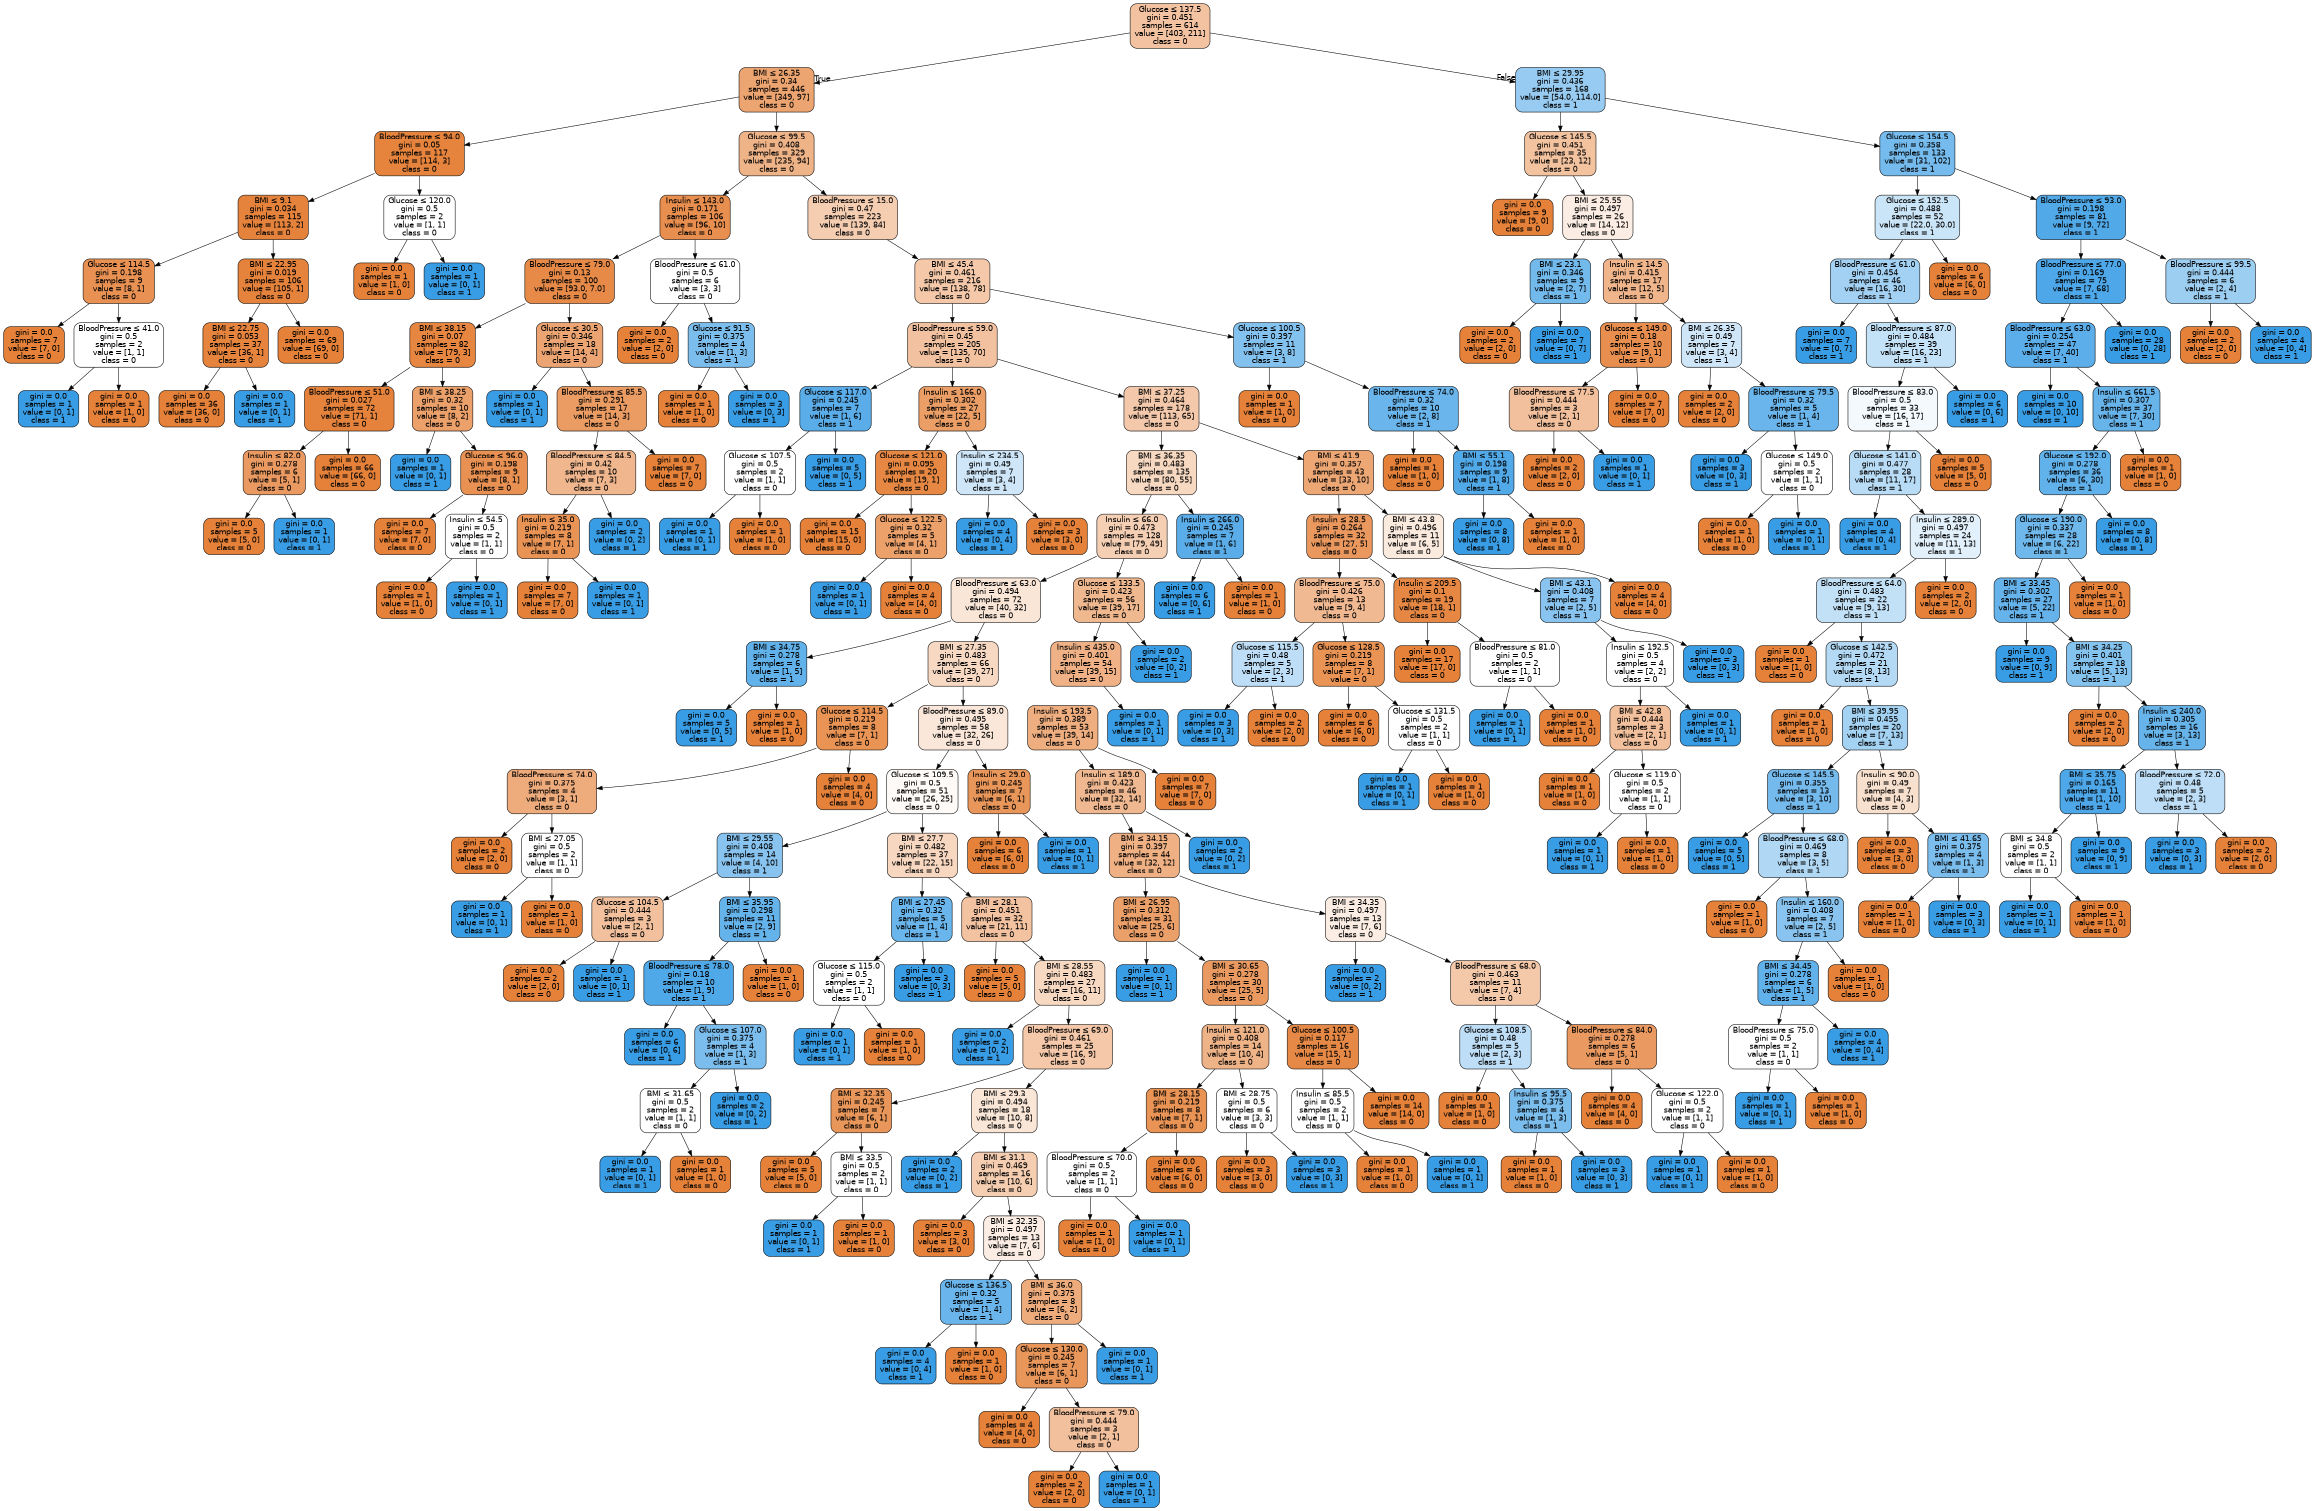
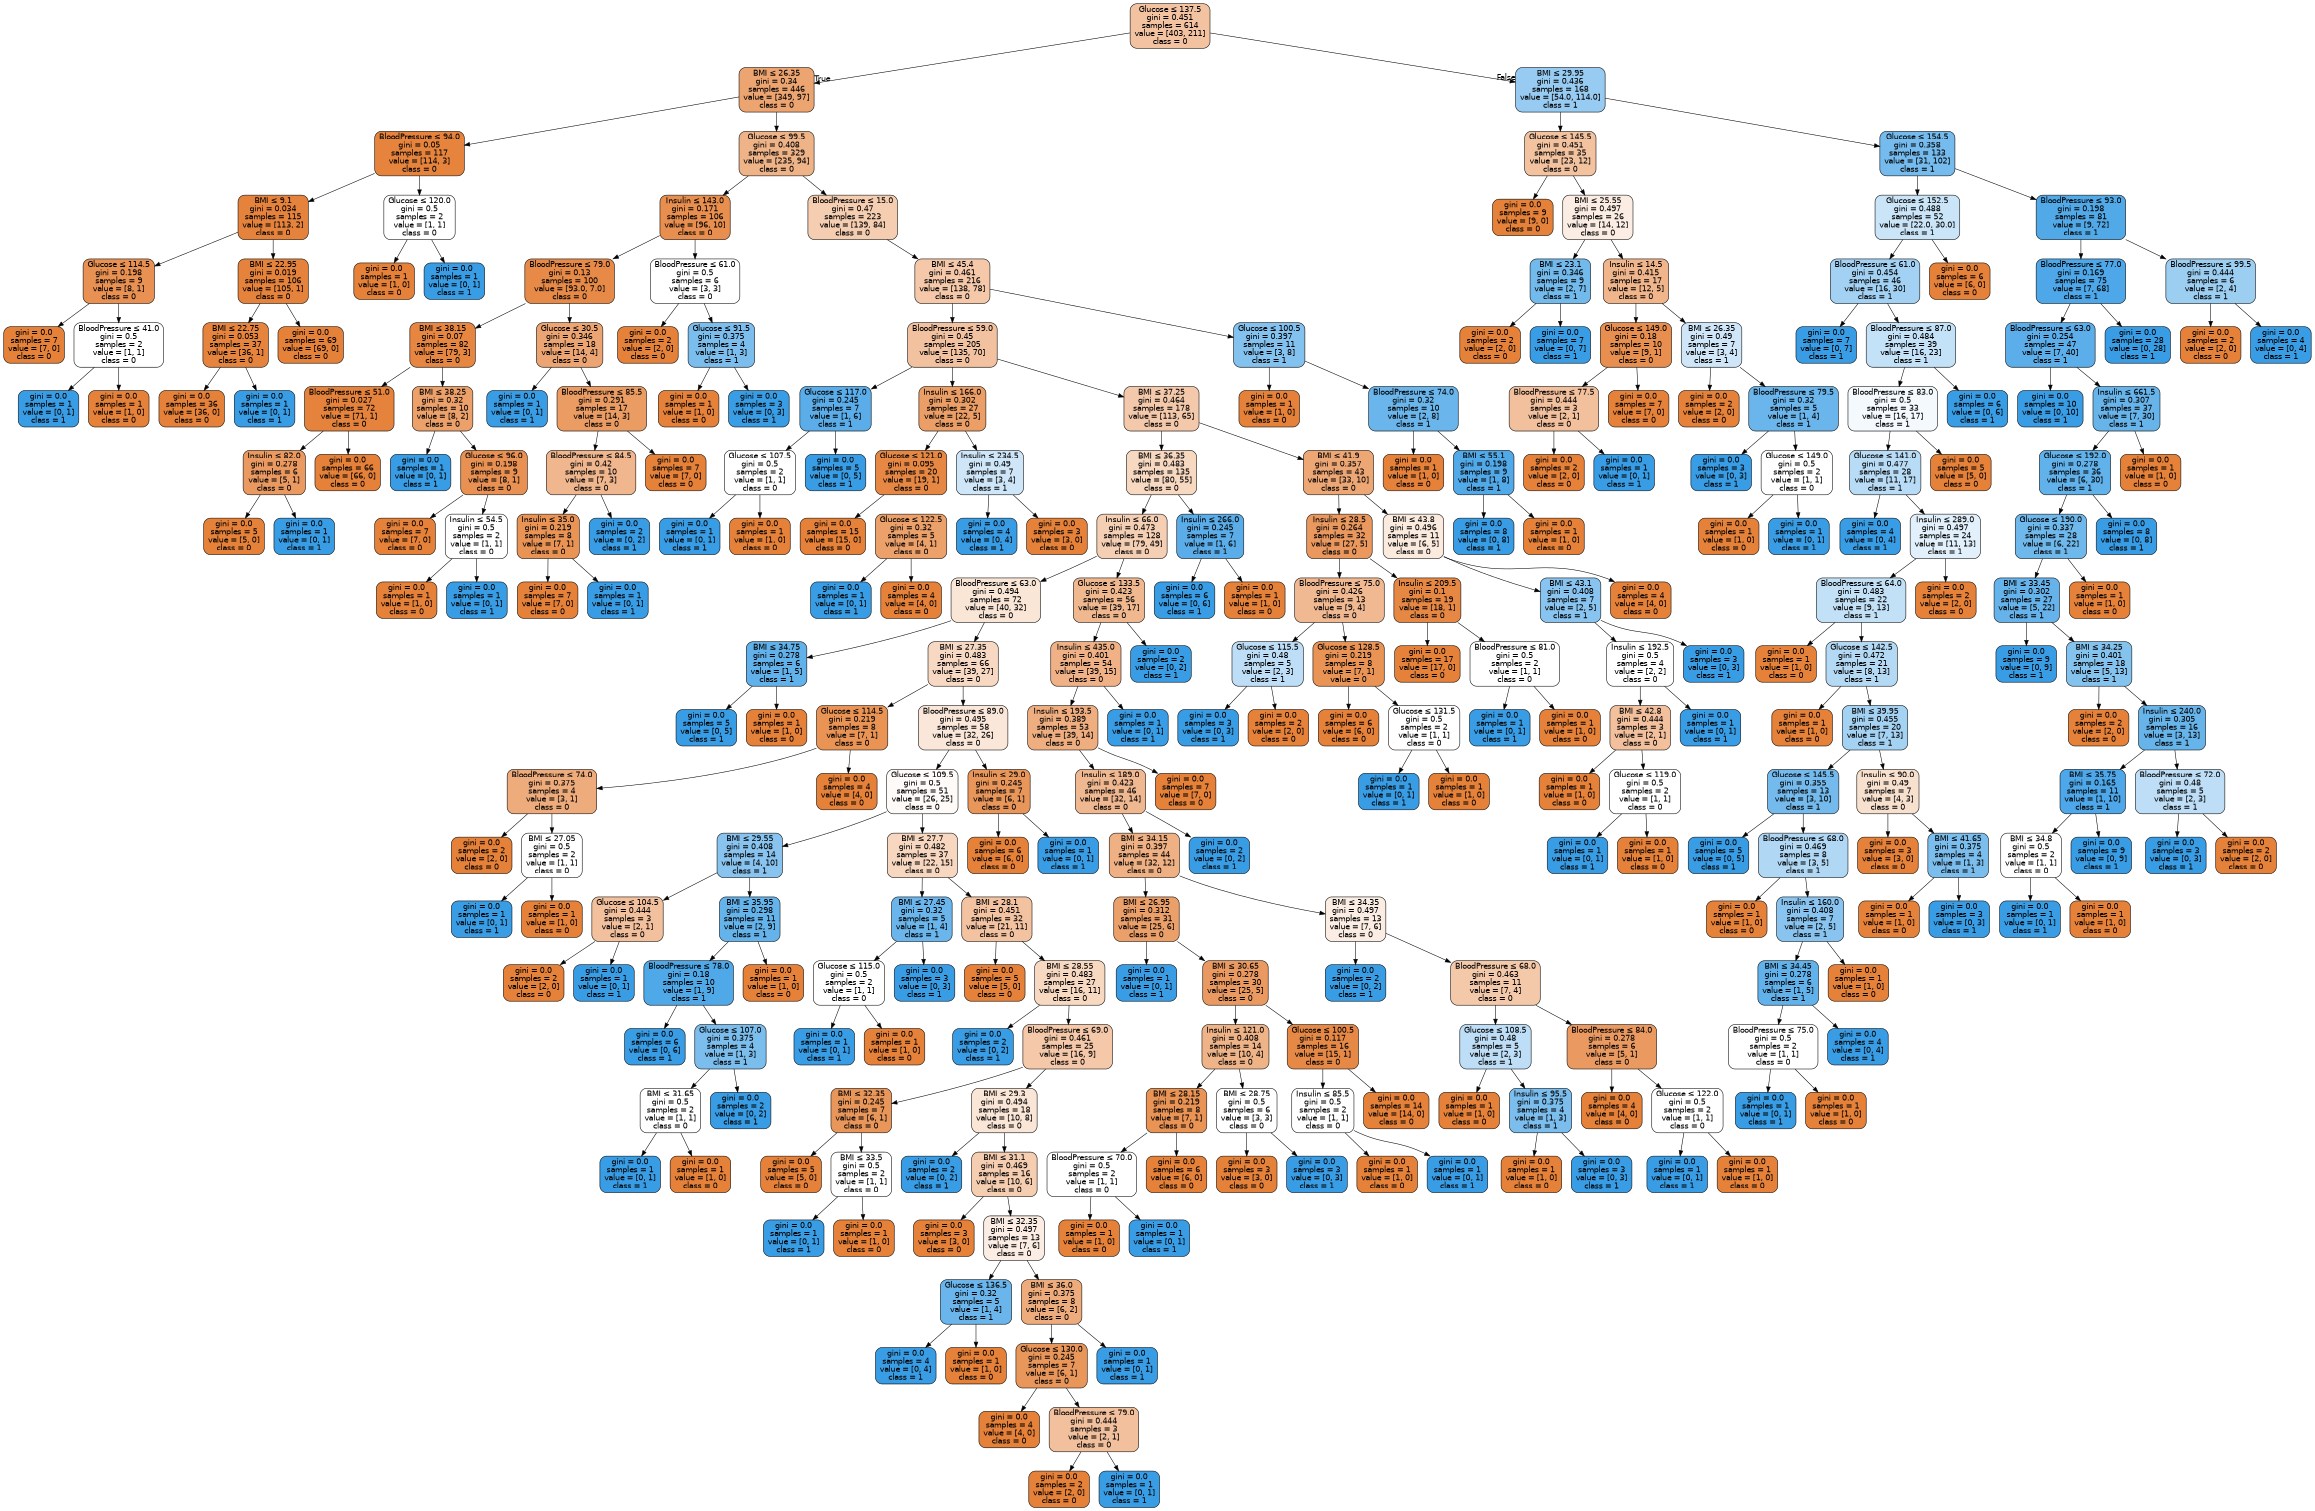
edge "Glucose ≤ 121.0" -> "Glucose ≤ 122.5": removed
edge "Insulin ≤ 435.0" -> "Insulin ≤ 193.5": added
